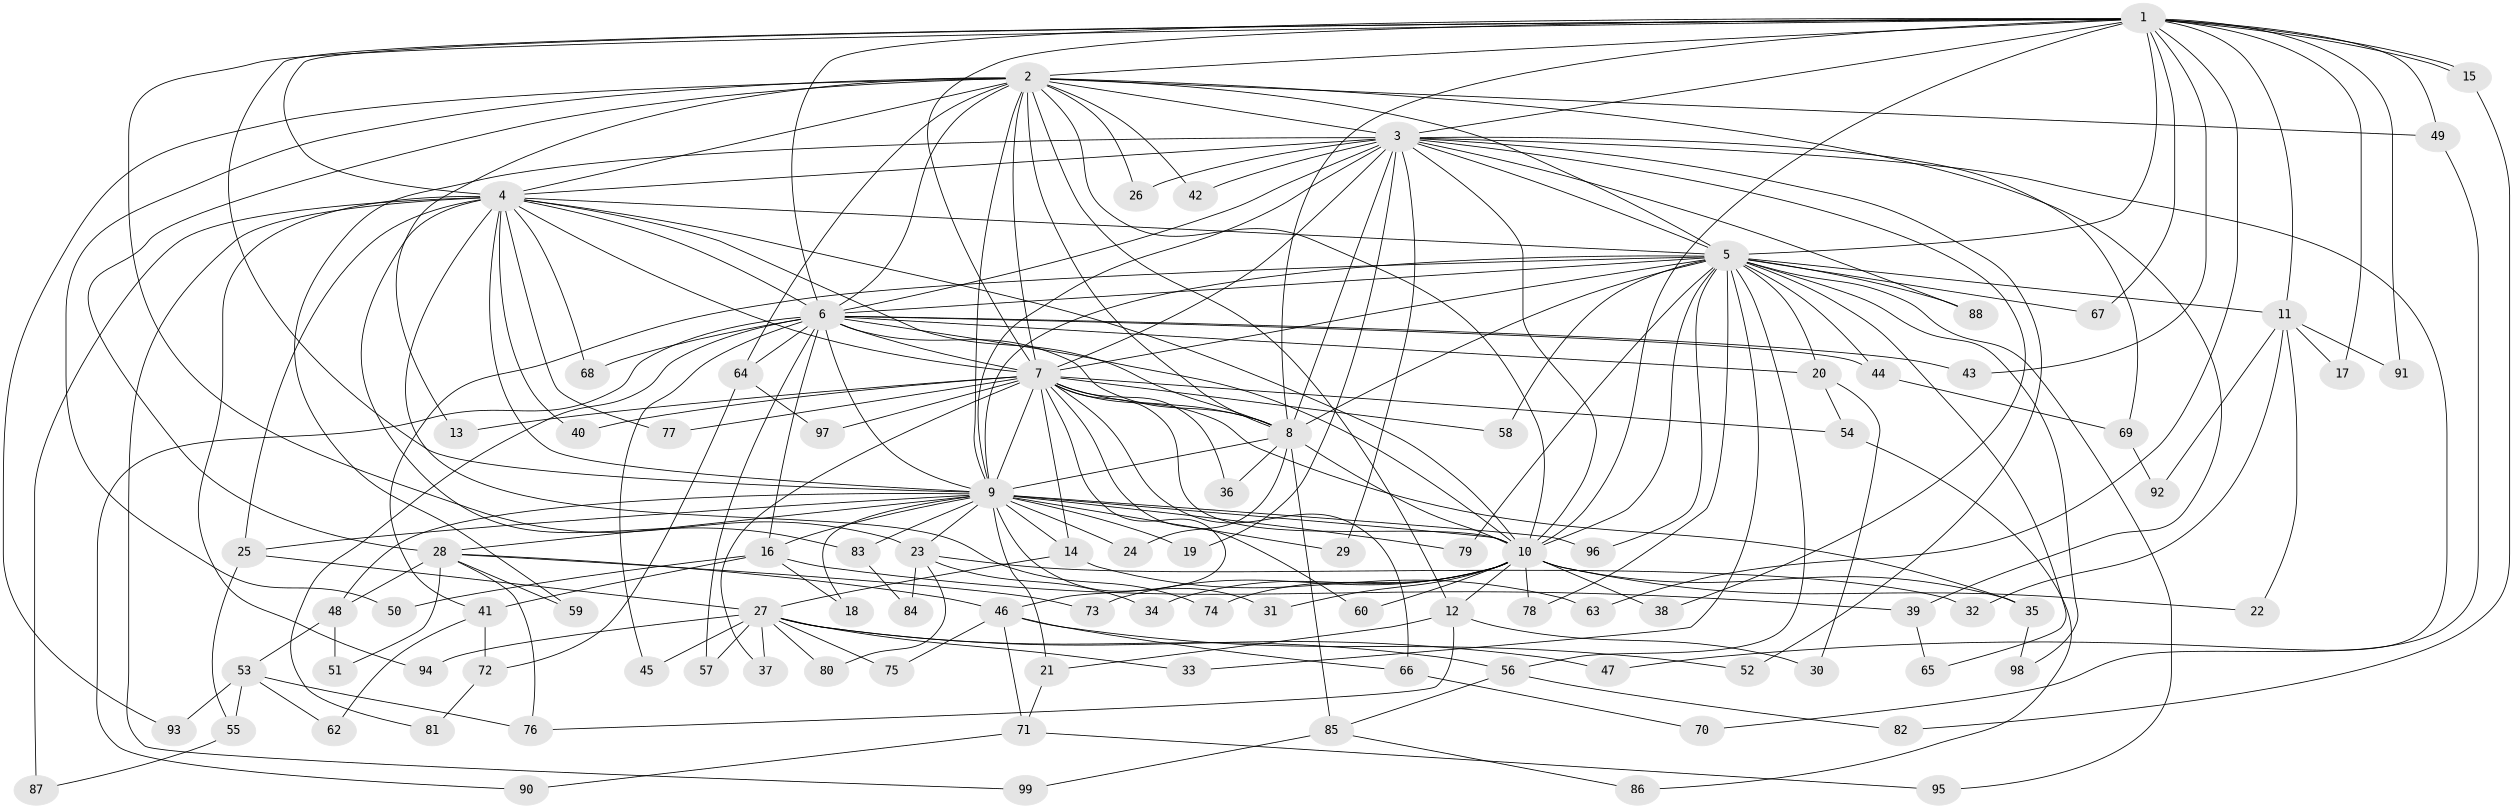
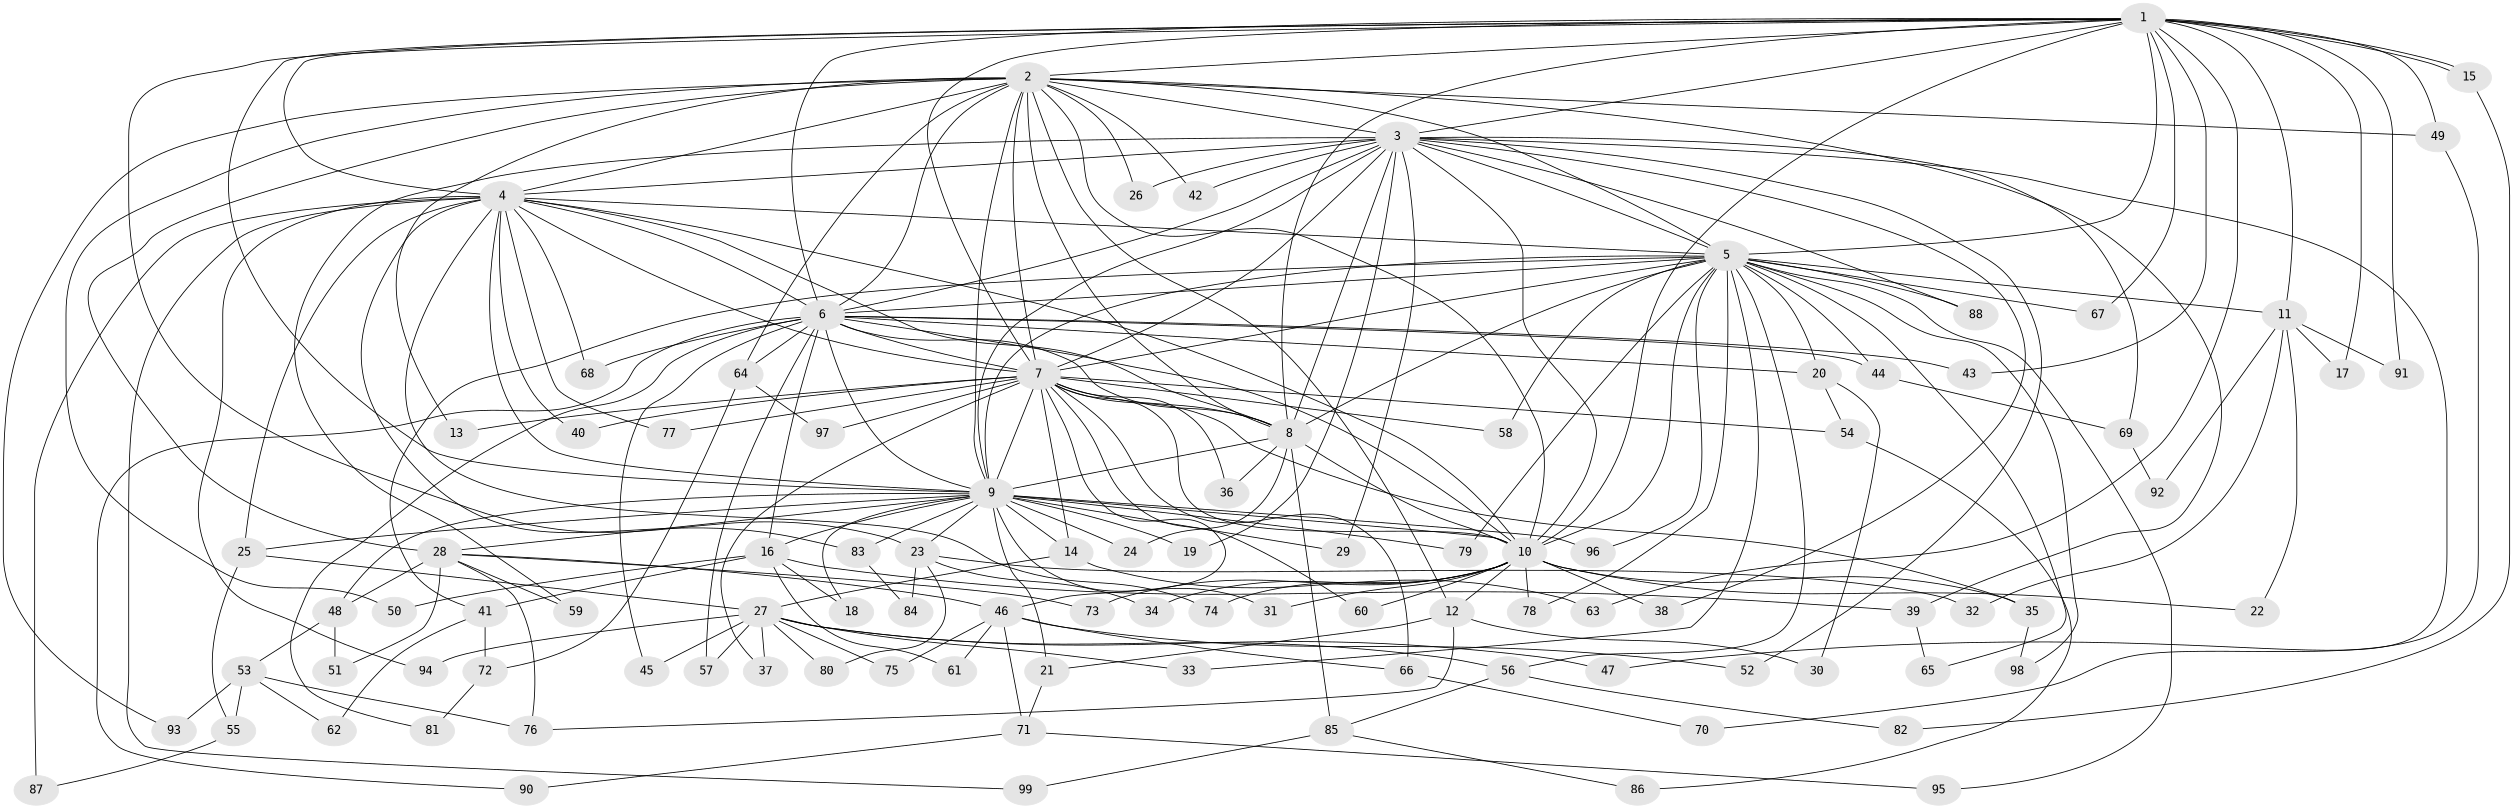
node "61": added
